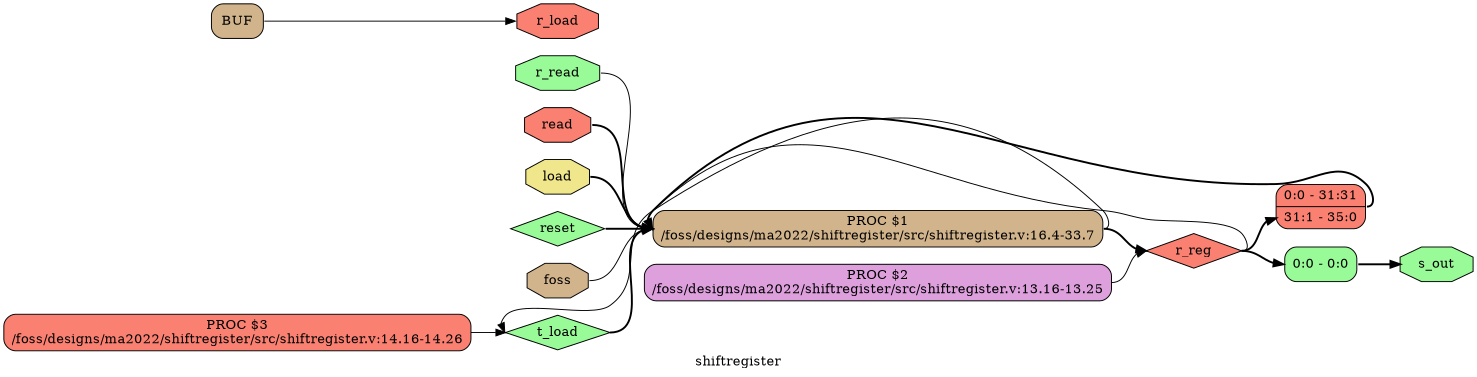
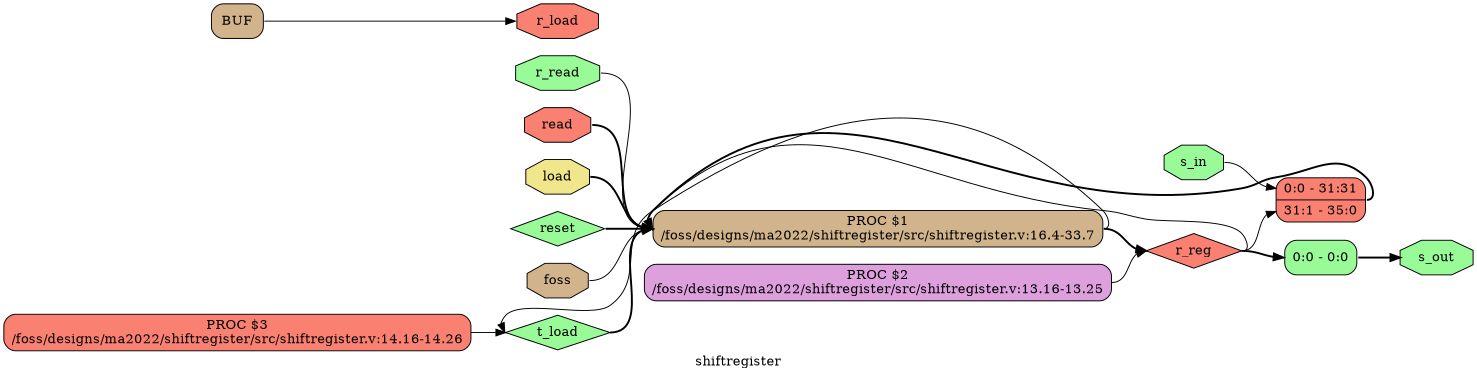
node "s_in": added
edge "r_reg" -> "0:0 - 31:31": style bold -> solid
